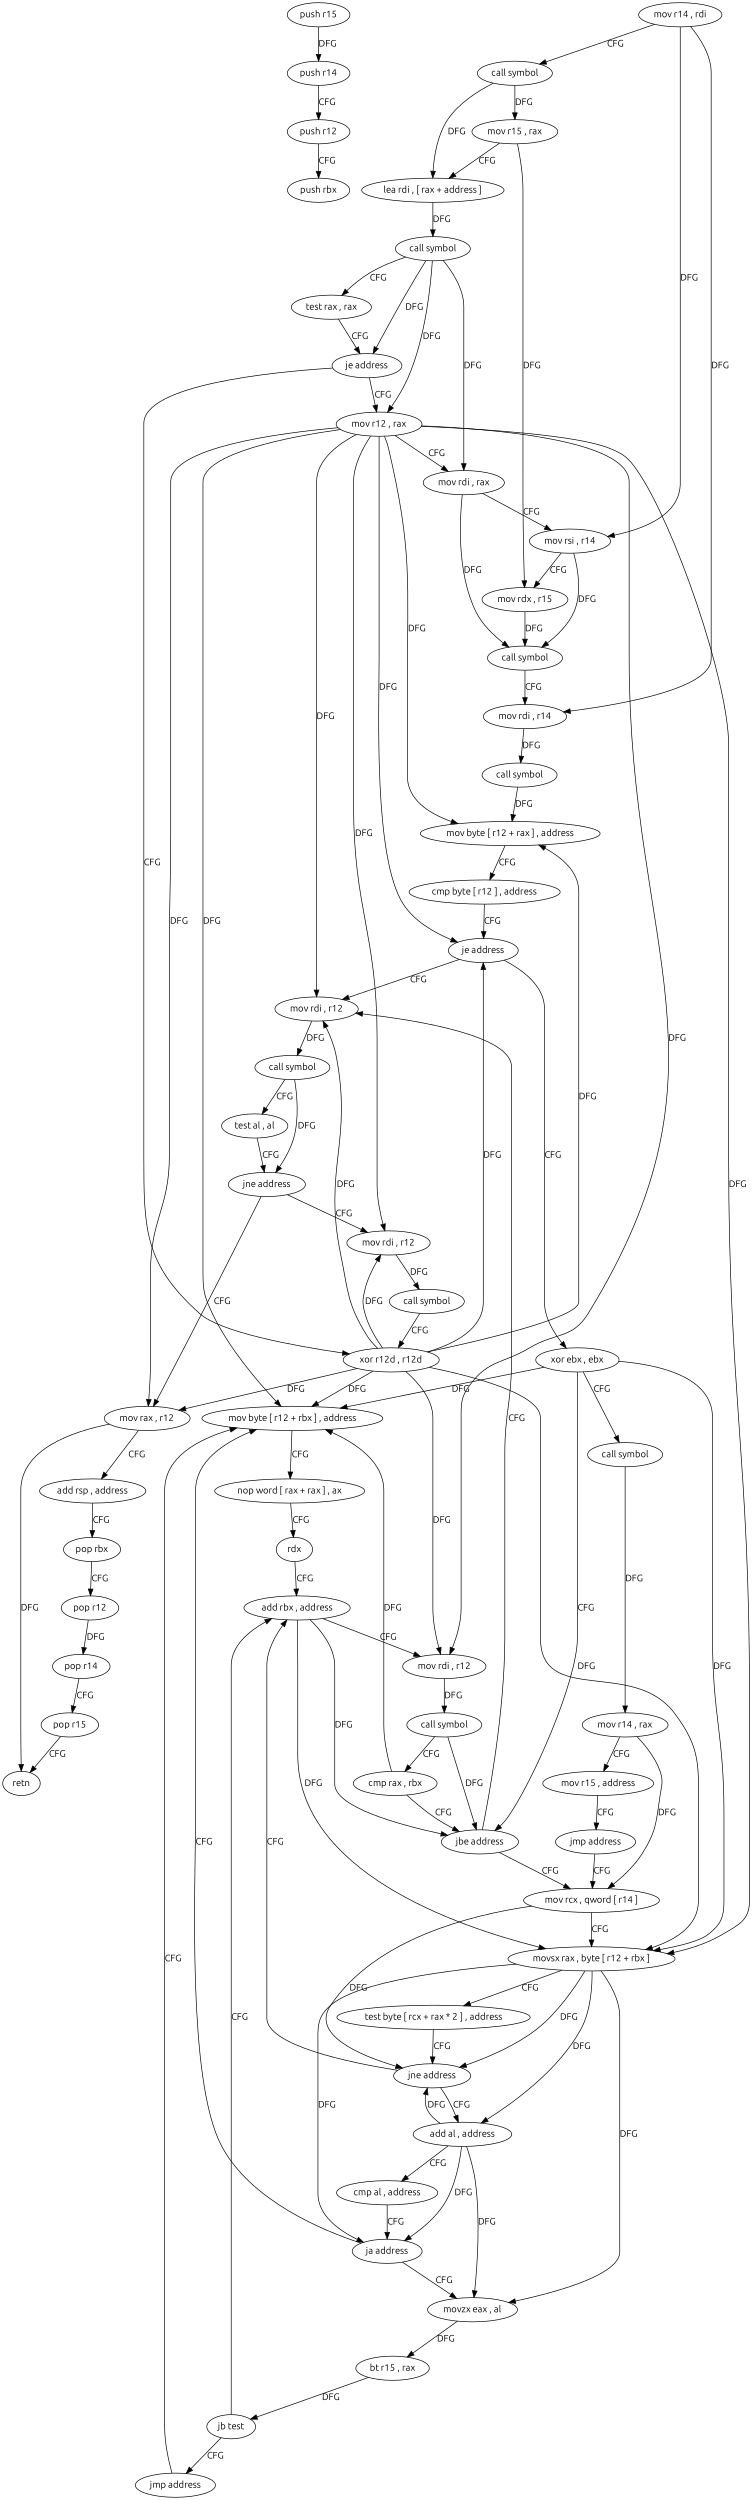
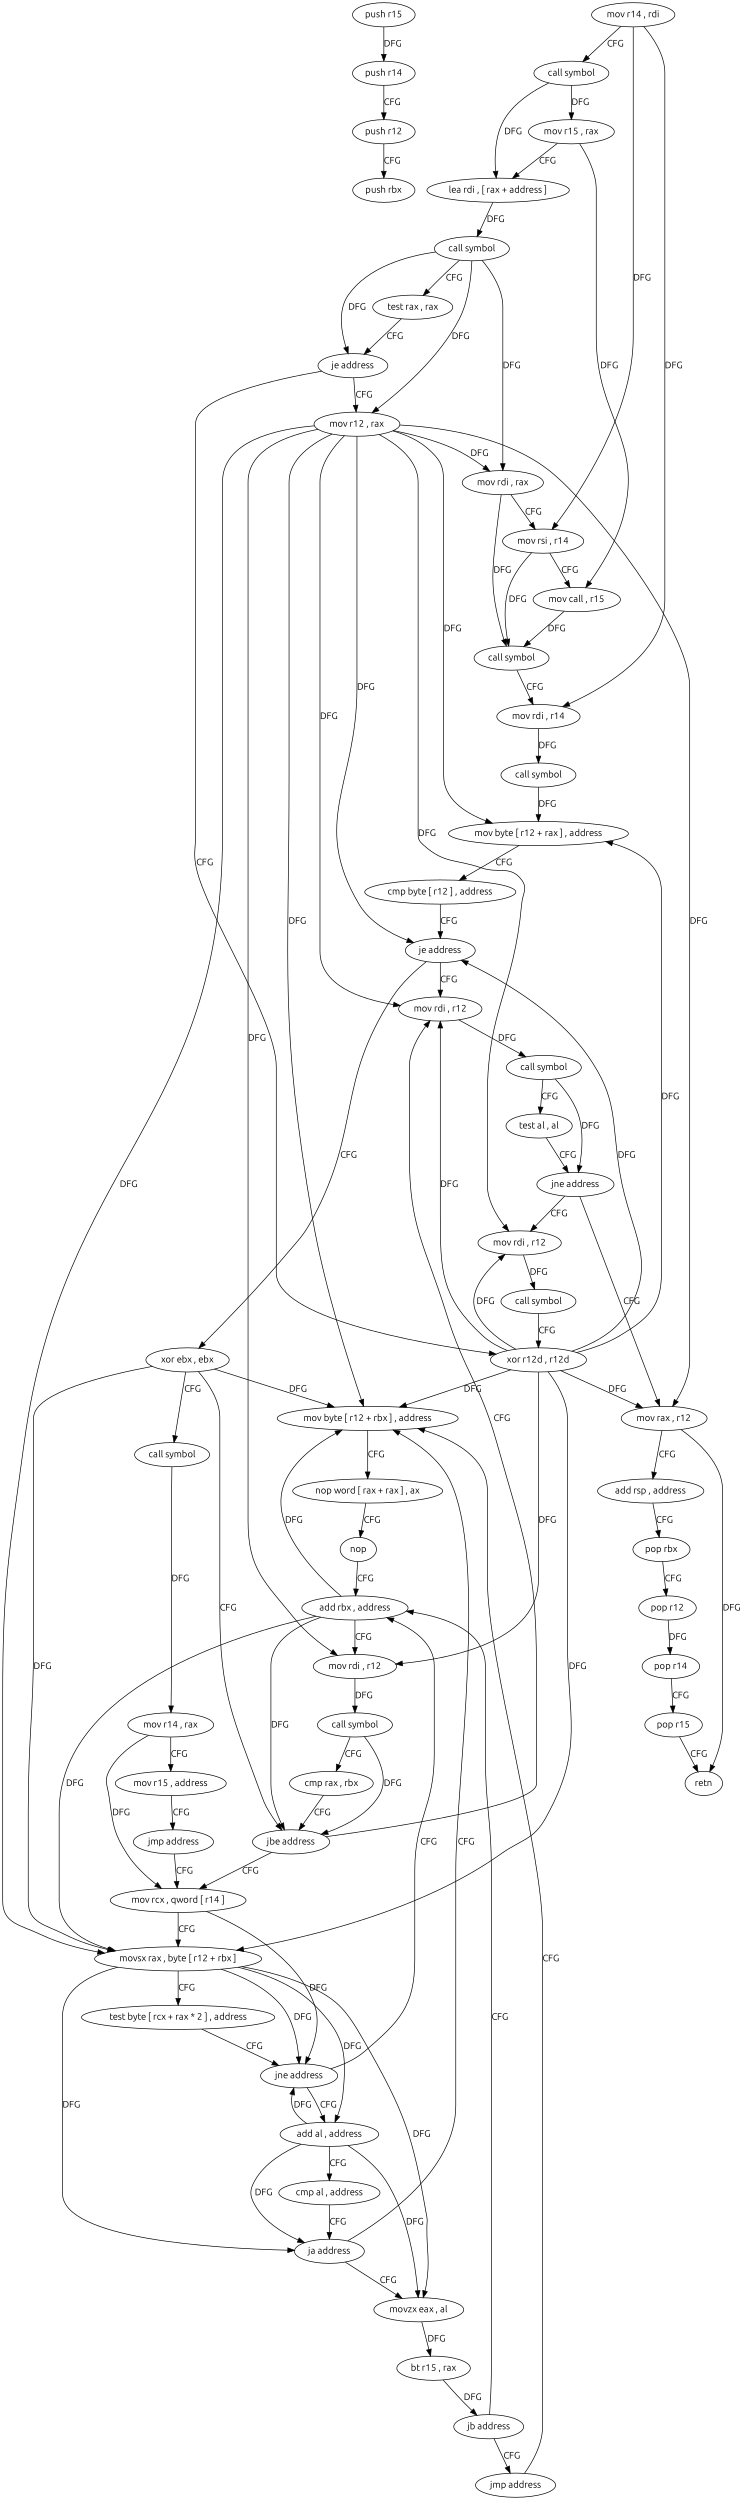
edge "mov r12 , rax" -> "mov rdi , rax": label "CFG" -> "DFG"
node "mov rdx , r15": label "mov rdx , r15" -> "mov call , r15"
node "rdx": label "rdx" -> "nop"
edge "cmp rax , rbx" -> "mov byte [ r12 + rbx ] , address": now "add rbx , address" -> "mov byte [ r12 + rbx ] , address"
node "jb test": label "jb test" -> "jb address"
